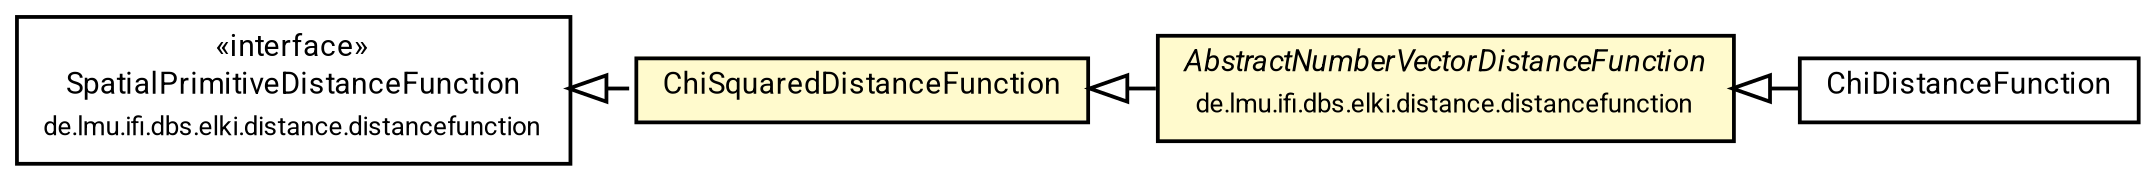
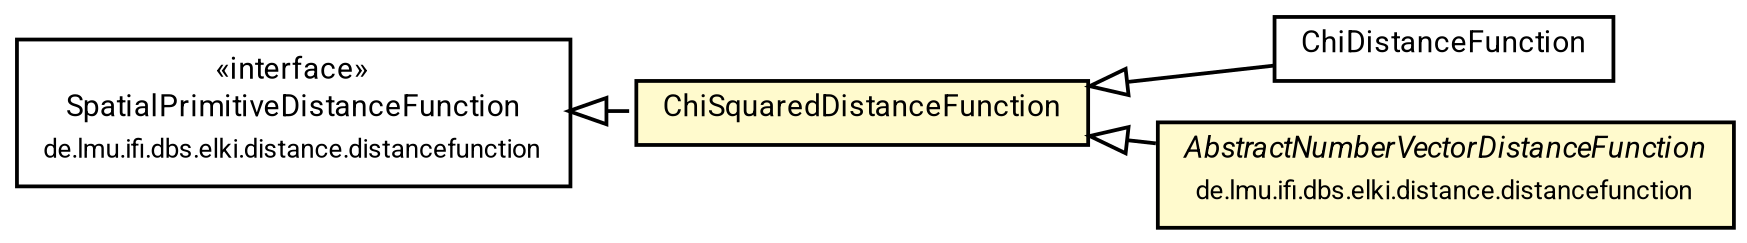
edge "ChiDistanceFunction" -> "AbstractNumberVectorDistanceFunction": now "ChiDistanceFunction" -> "ChiSquaredDistanceFunction"
